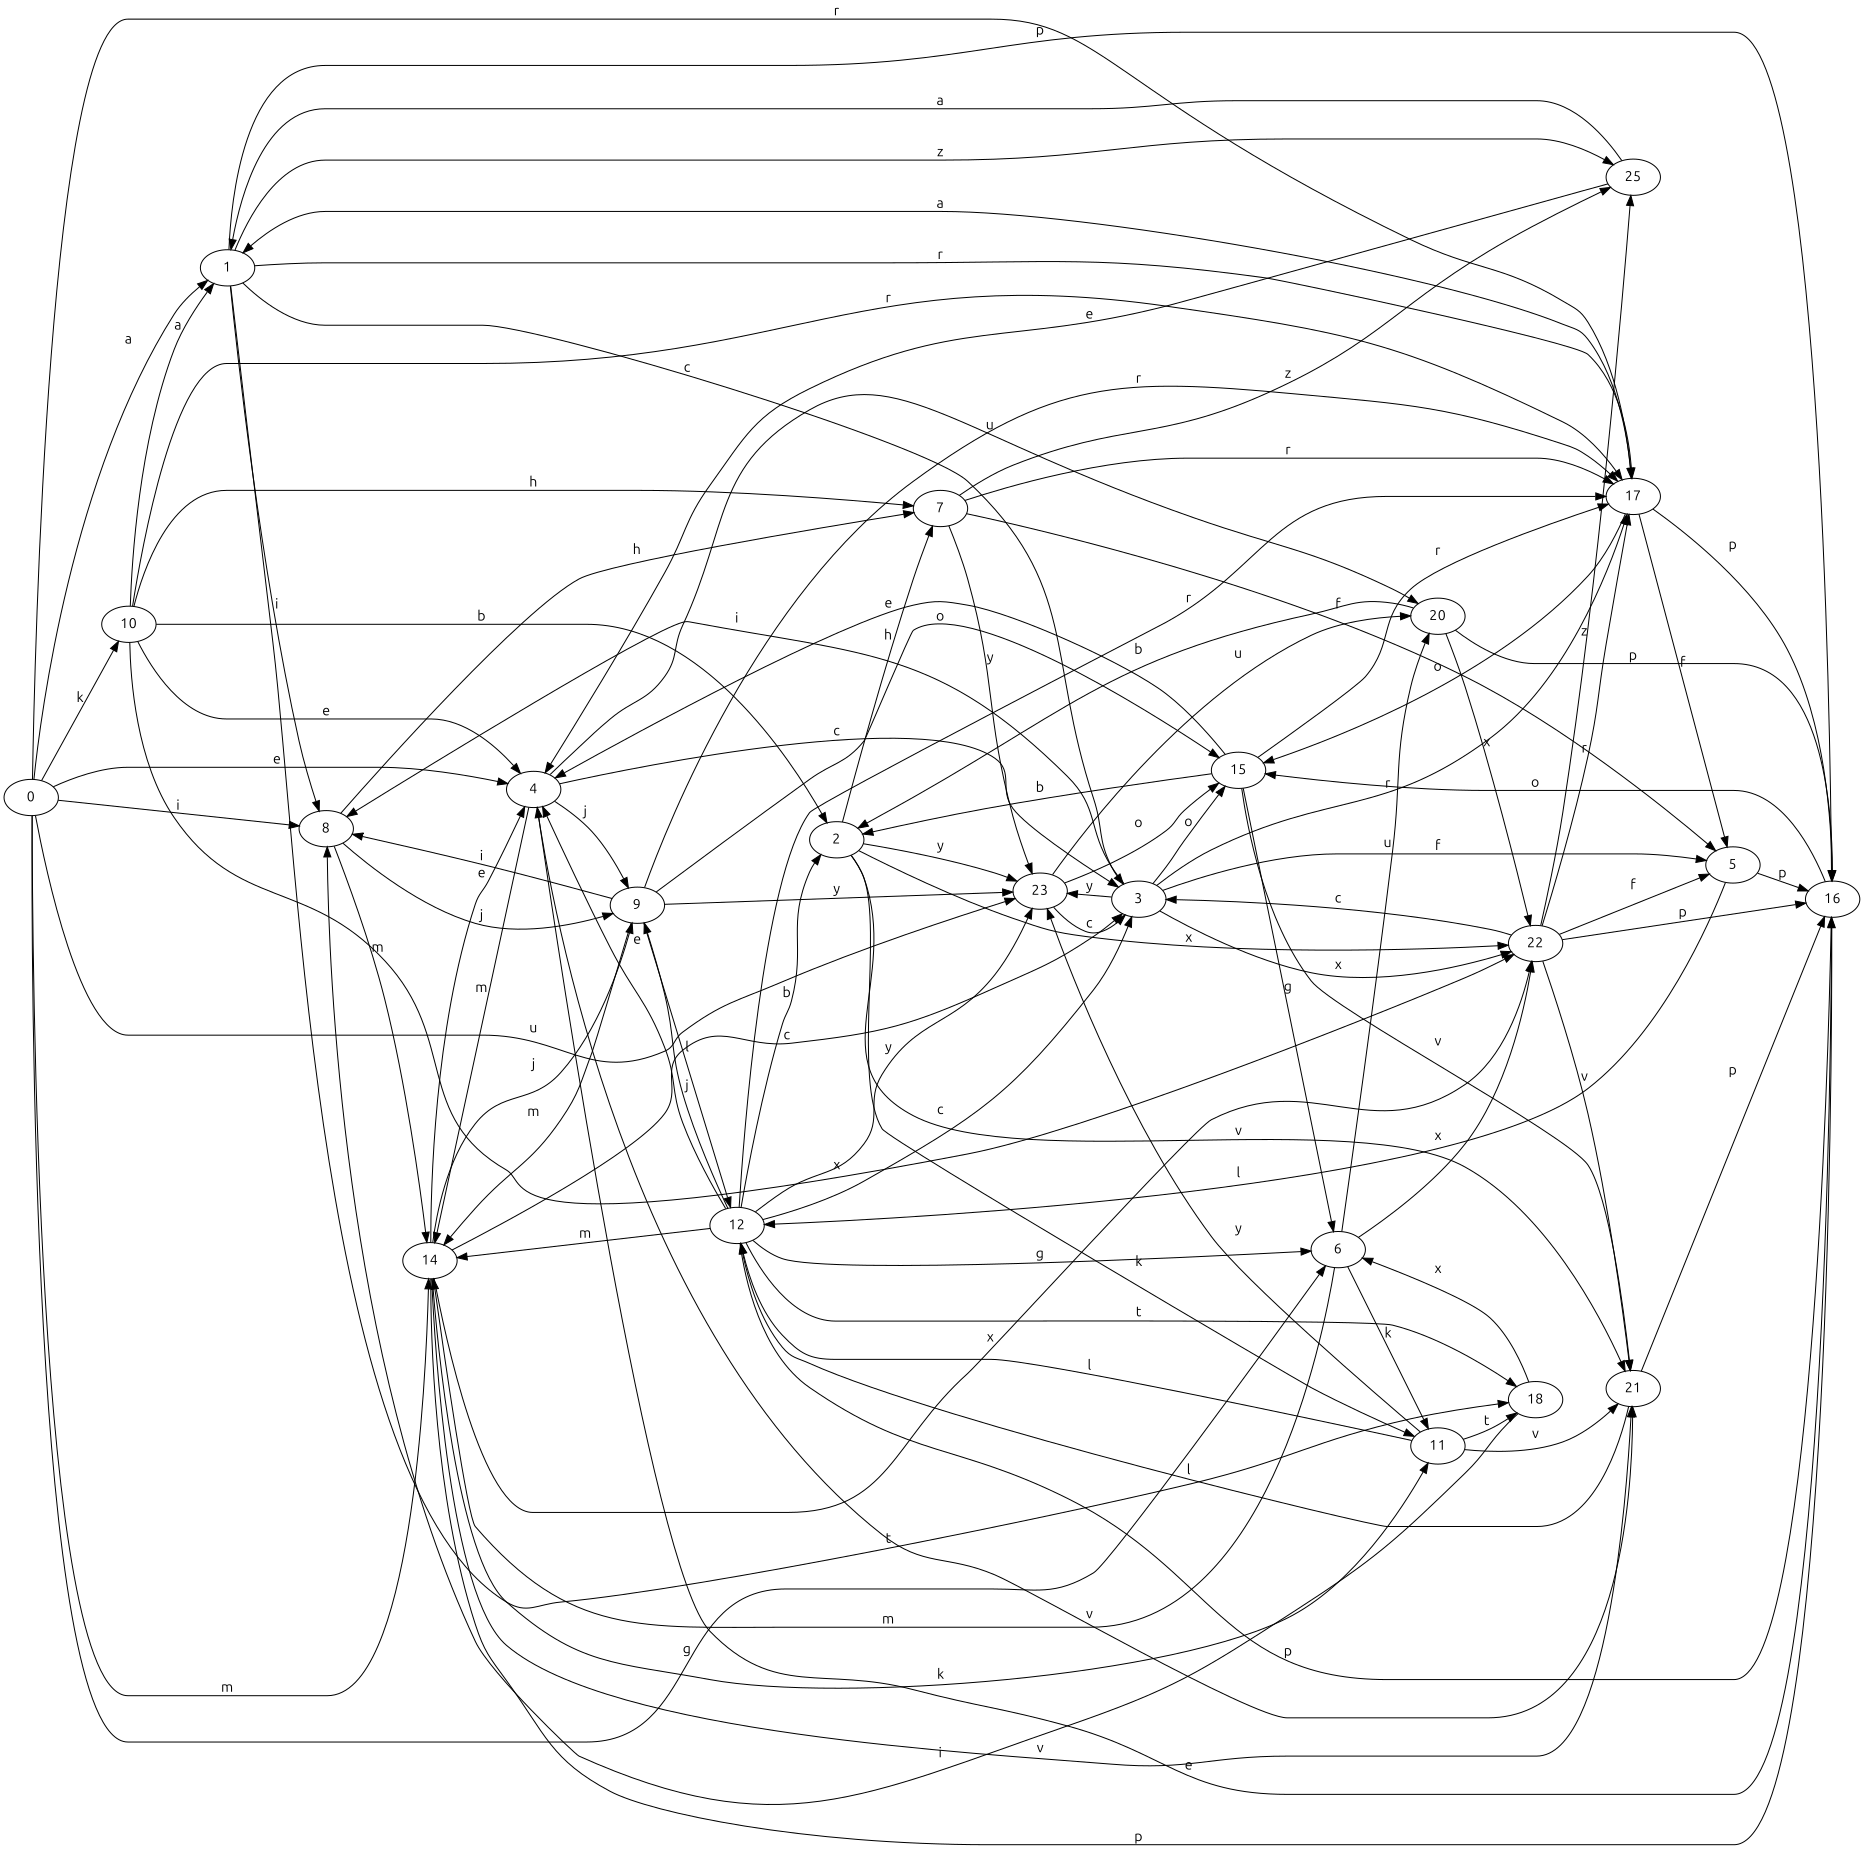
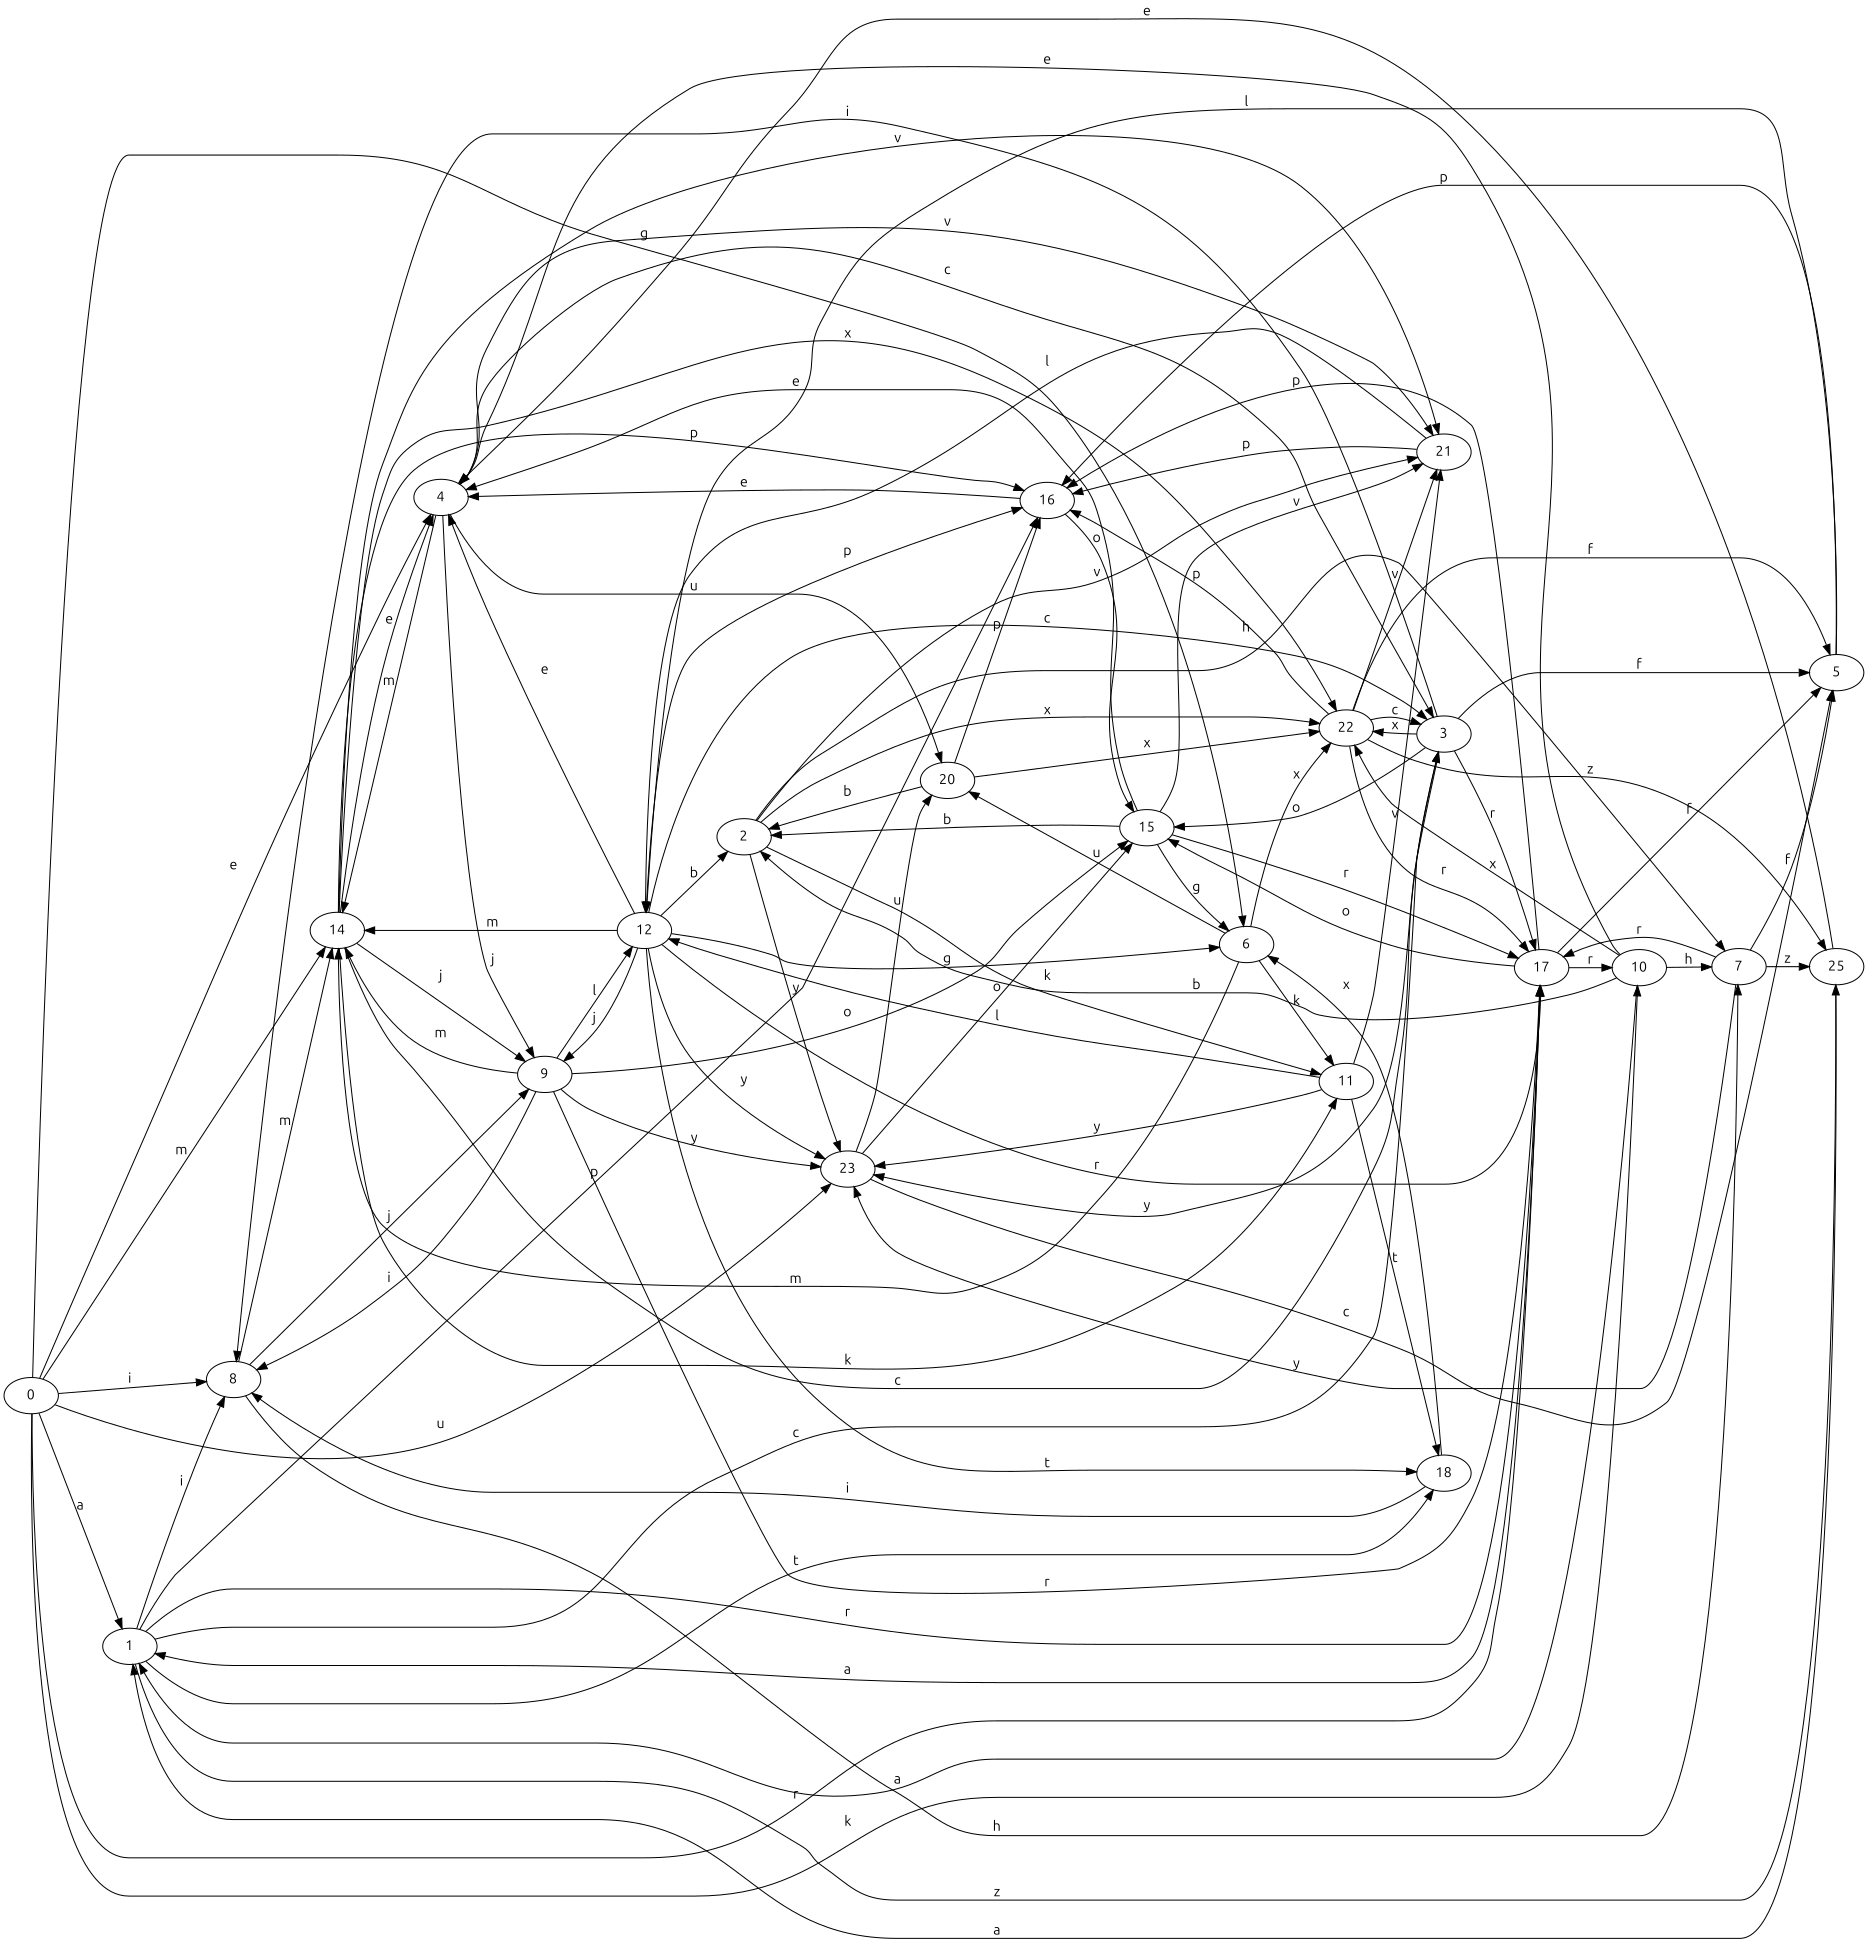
edge "10" -> "17": reversed
edge "23" -> "3": now "23" -> "5"
